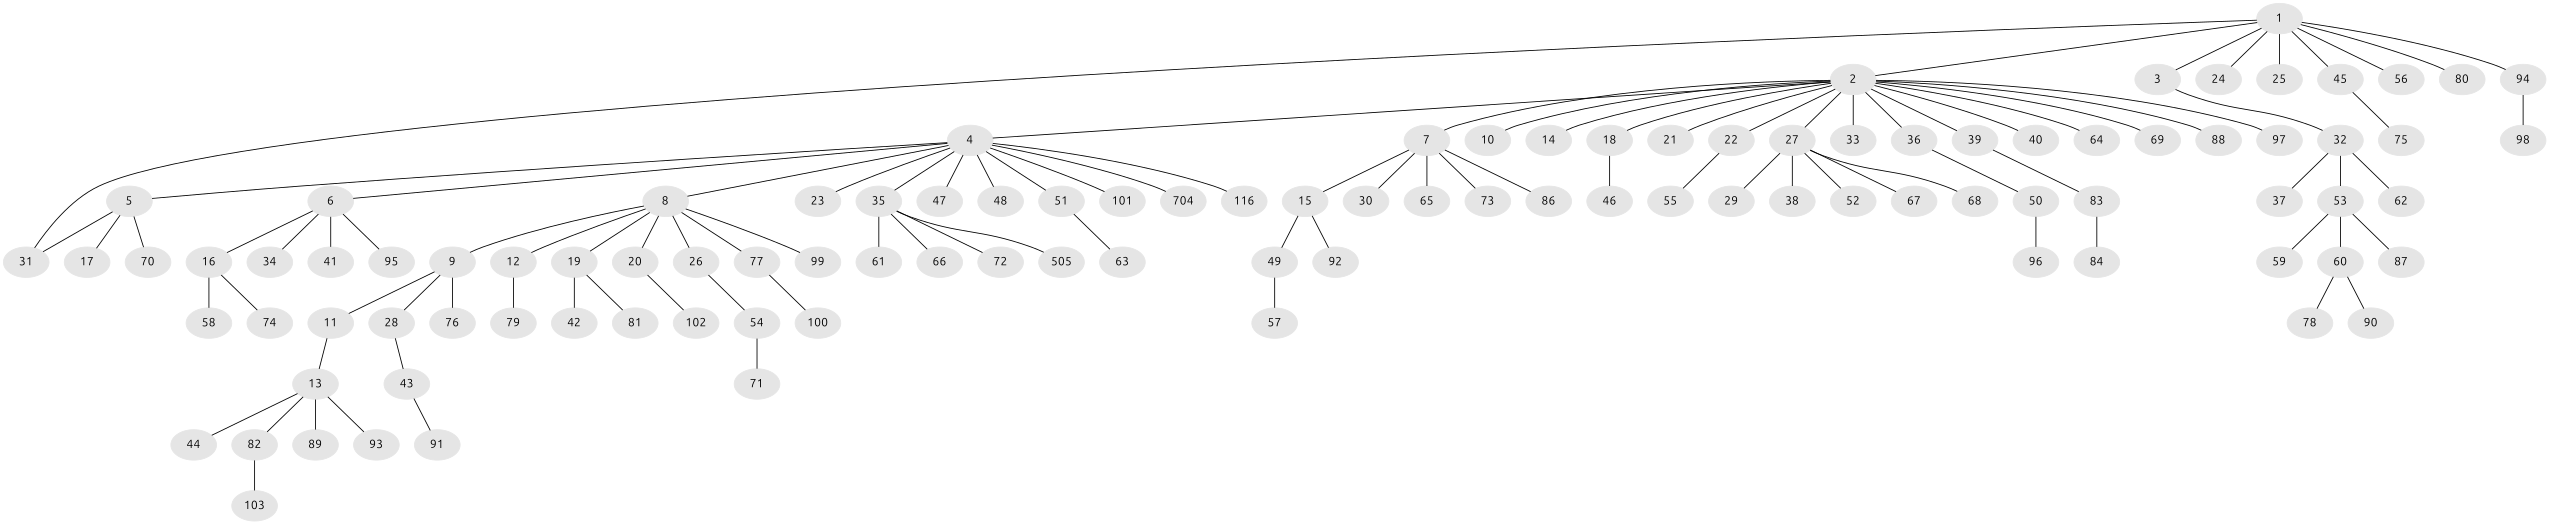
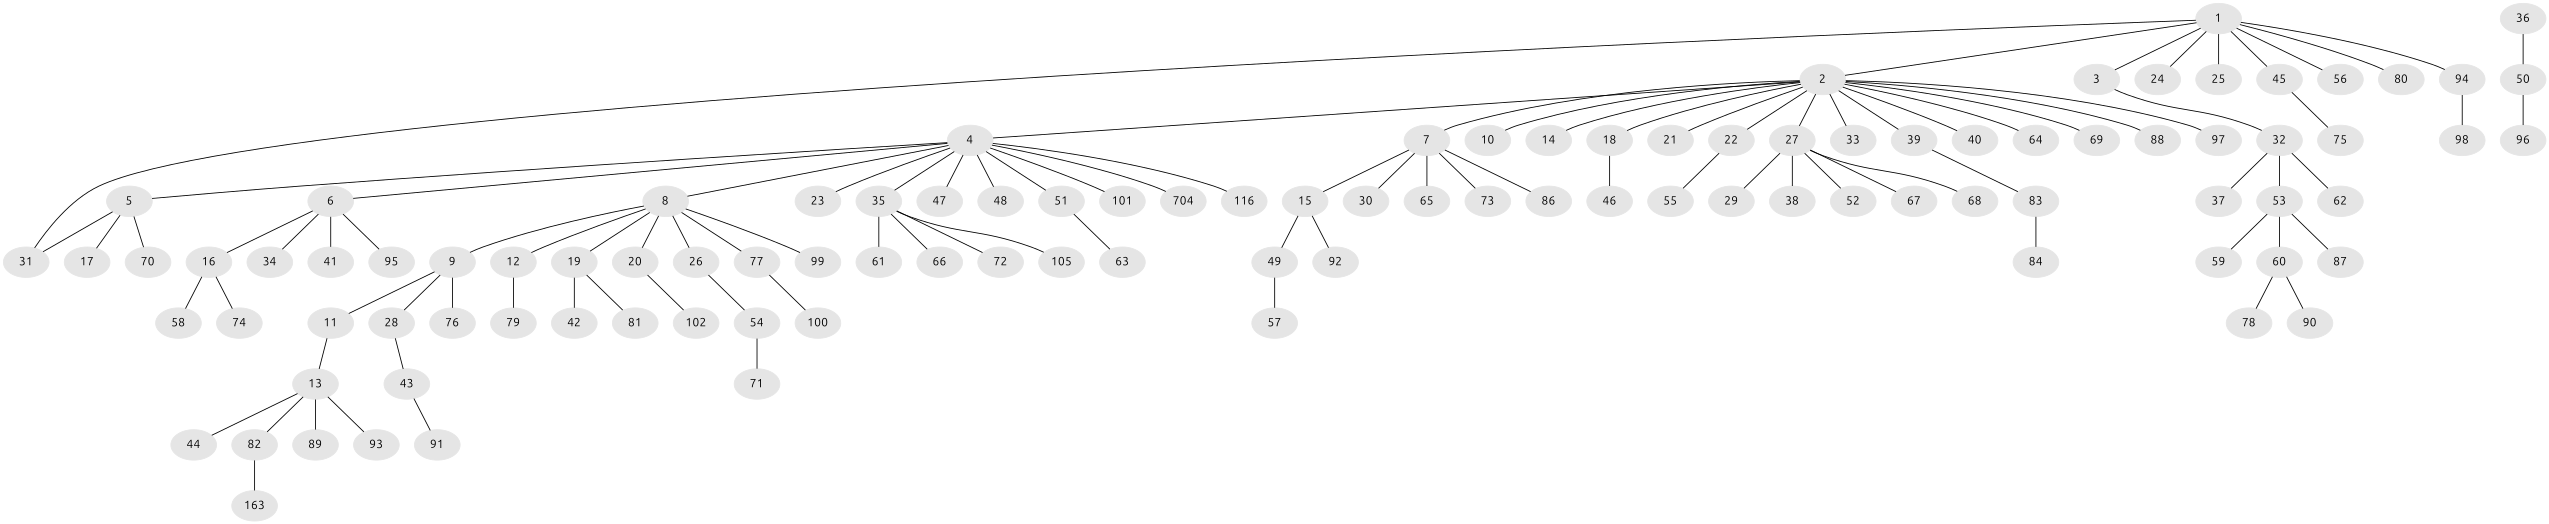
edge "2" -- "36": removed
node "505": label "505" -> "105"
node "103": label "103" -> "163"
